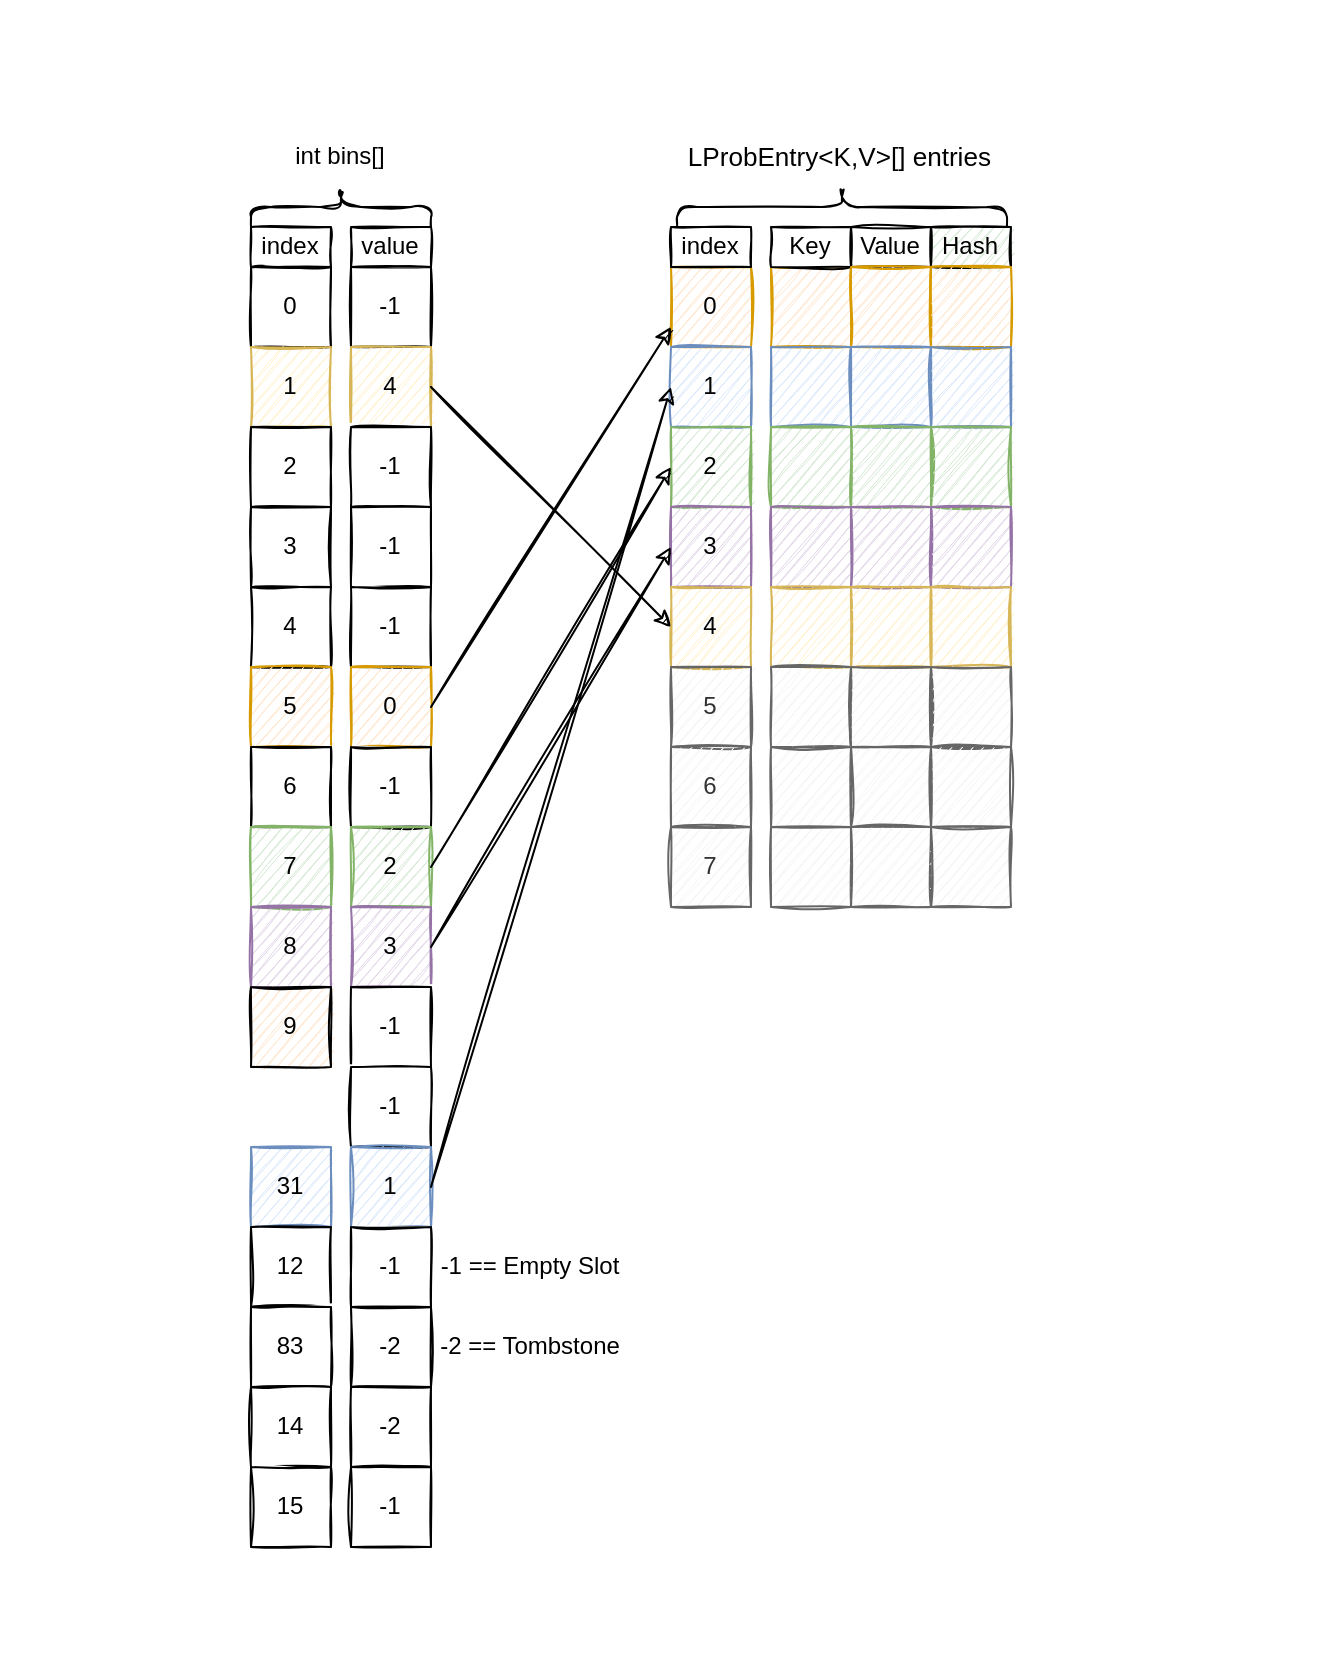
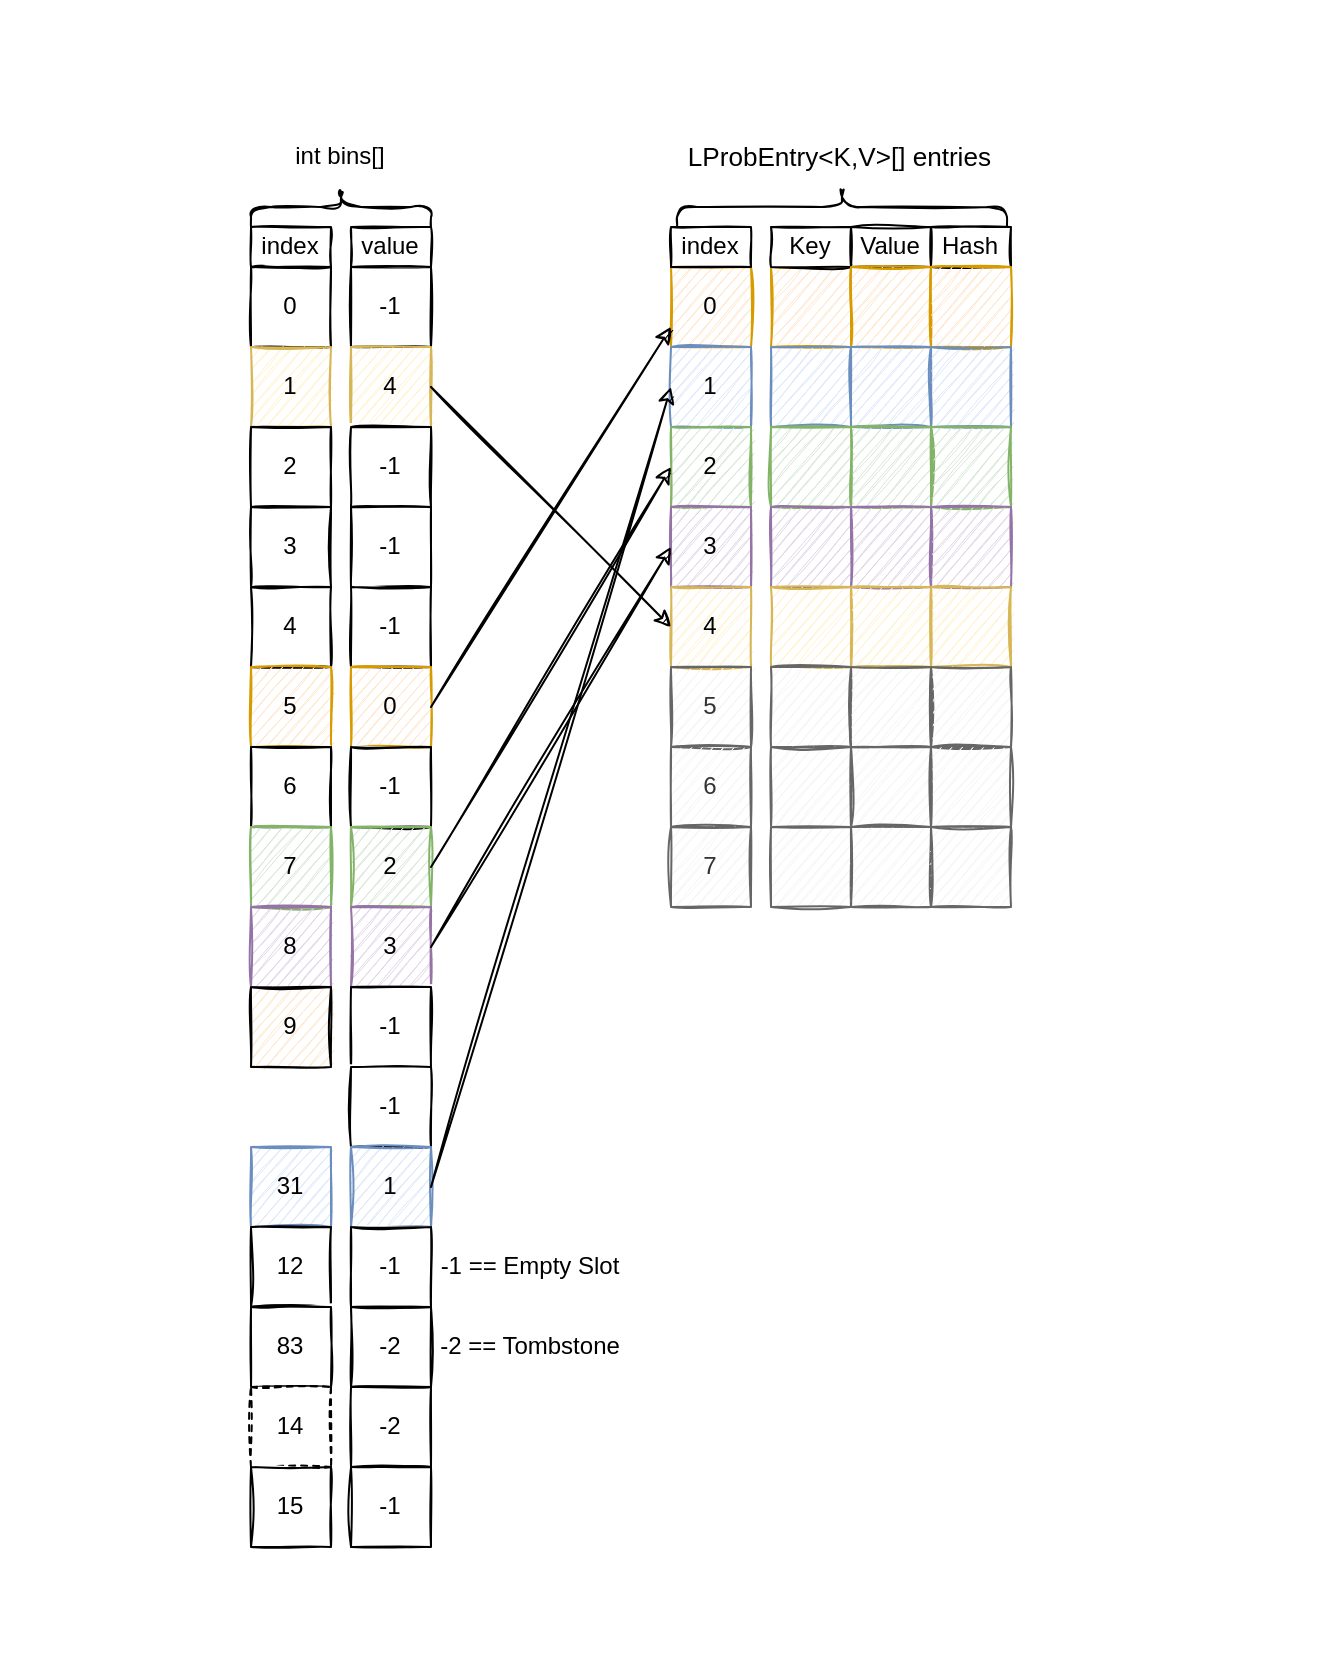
node "Hash": fillcolor #d5e8d4 -> #ffffff
node "14": style solid -> dashed
